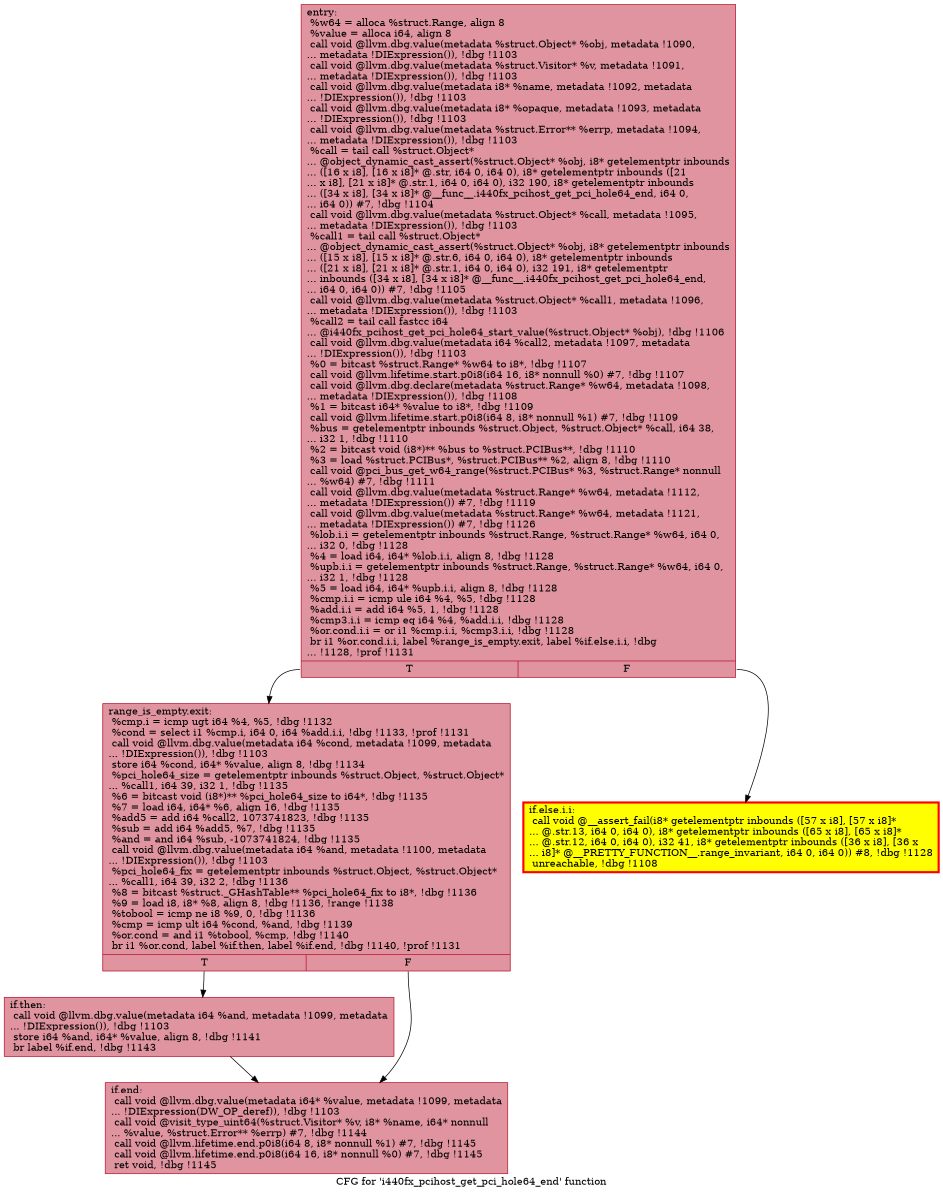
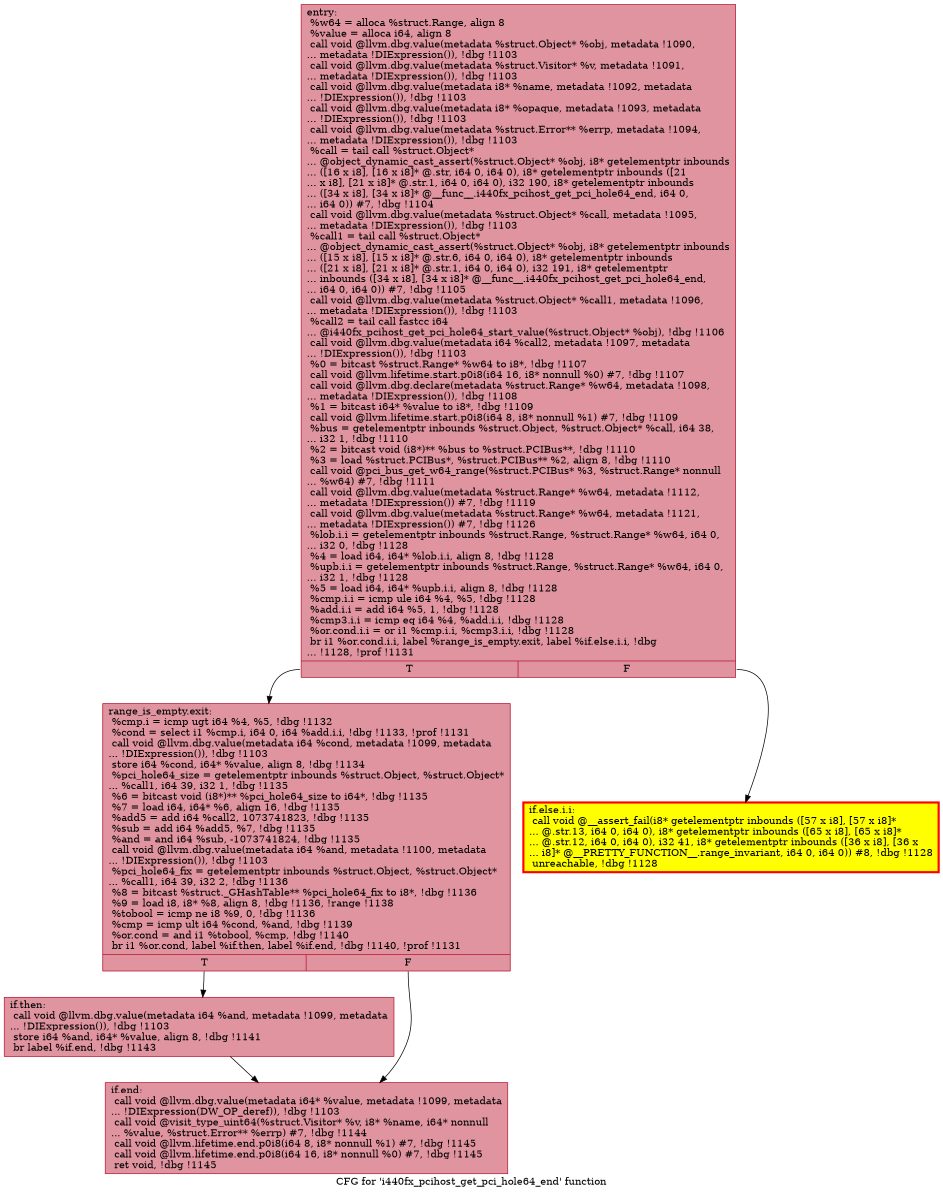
node "if.else.i.i:": text "unreachable, !dbg !1108" -> "unreachable, !dbg !1128"
